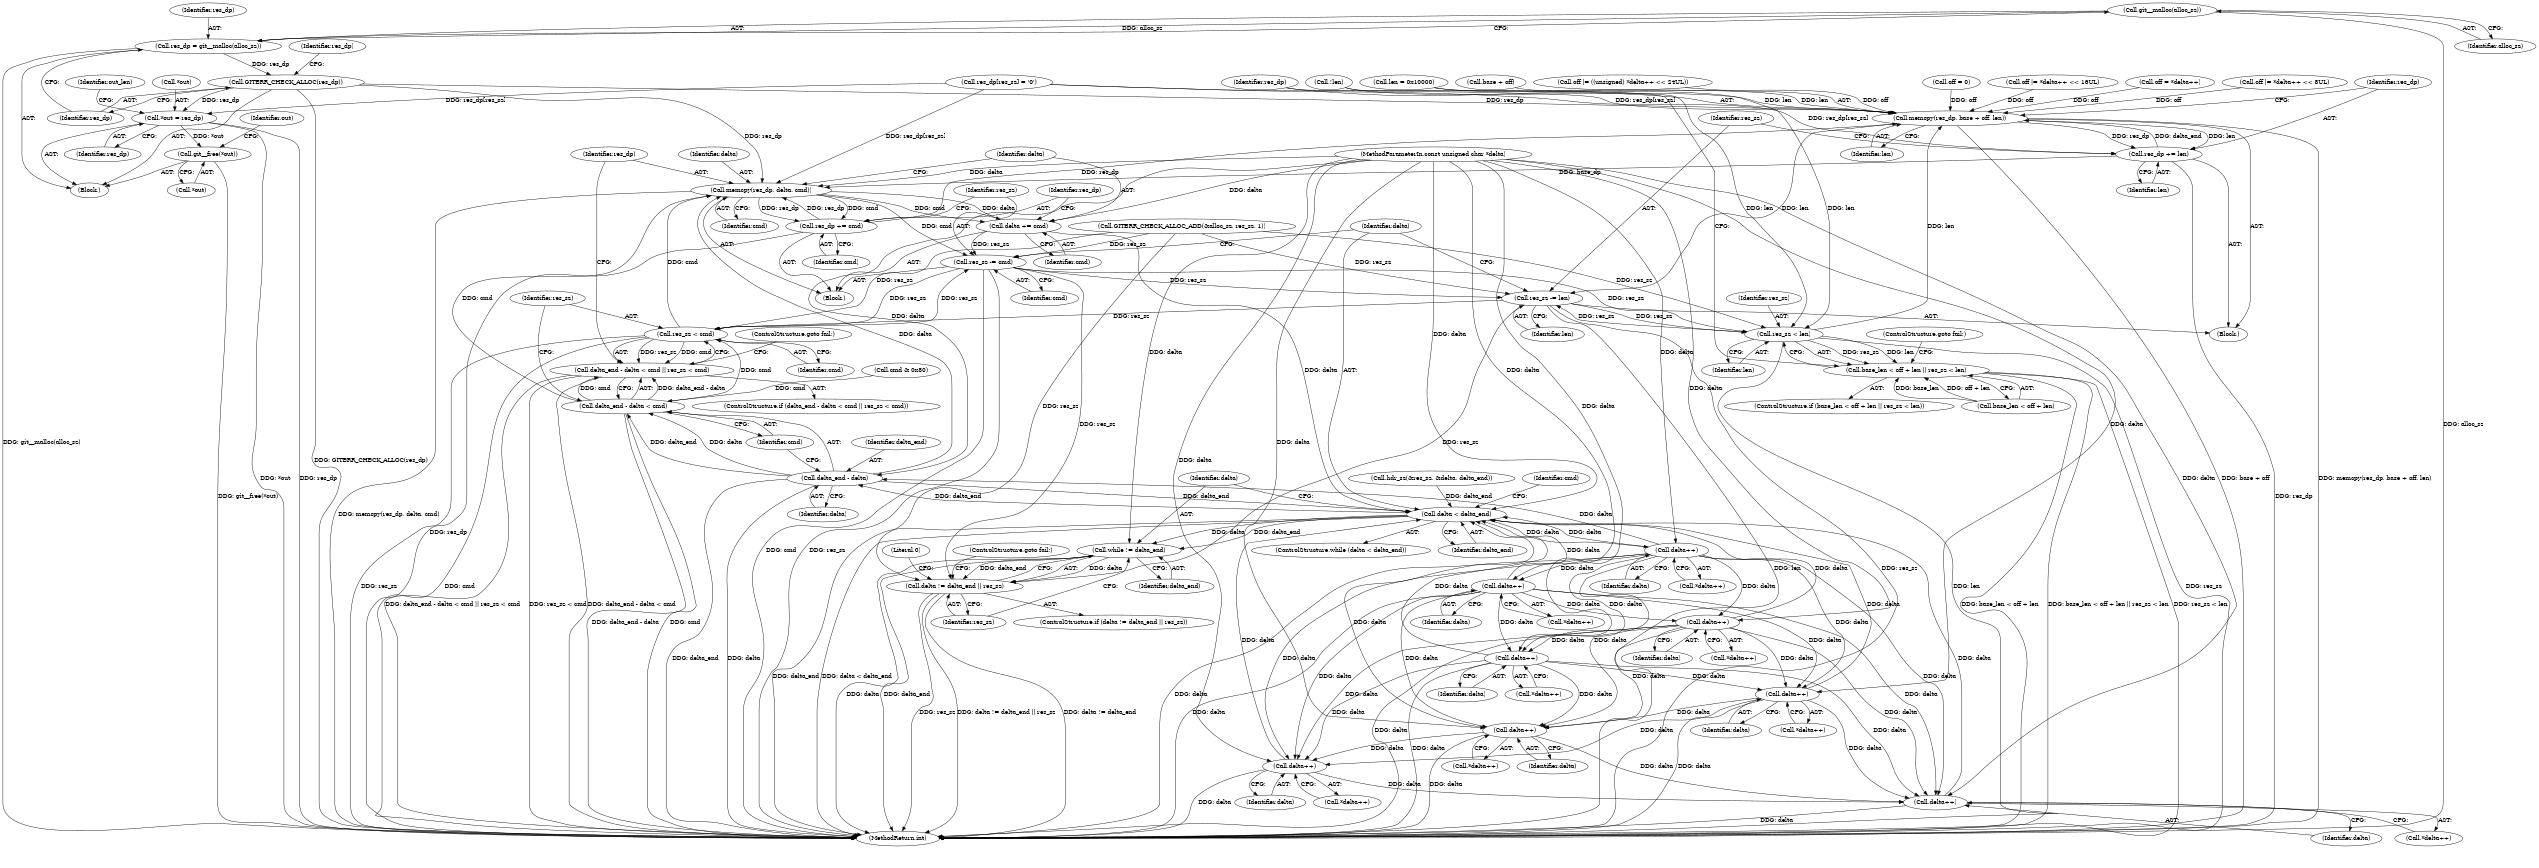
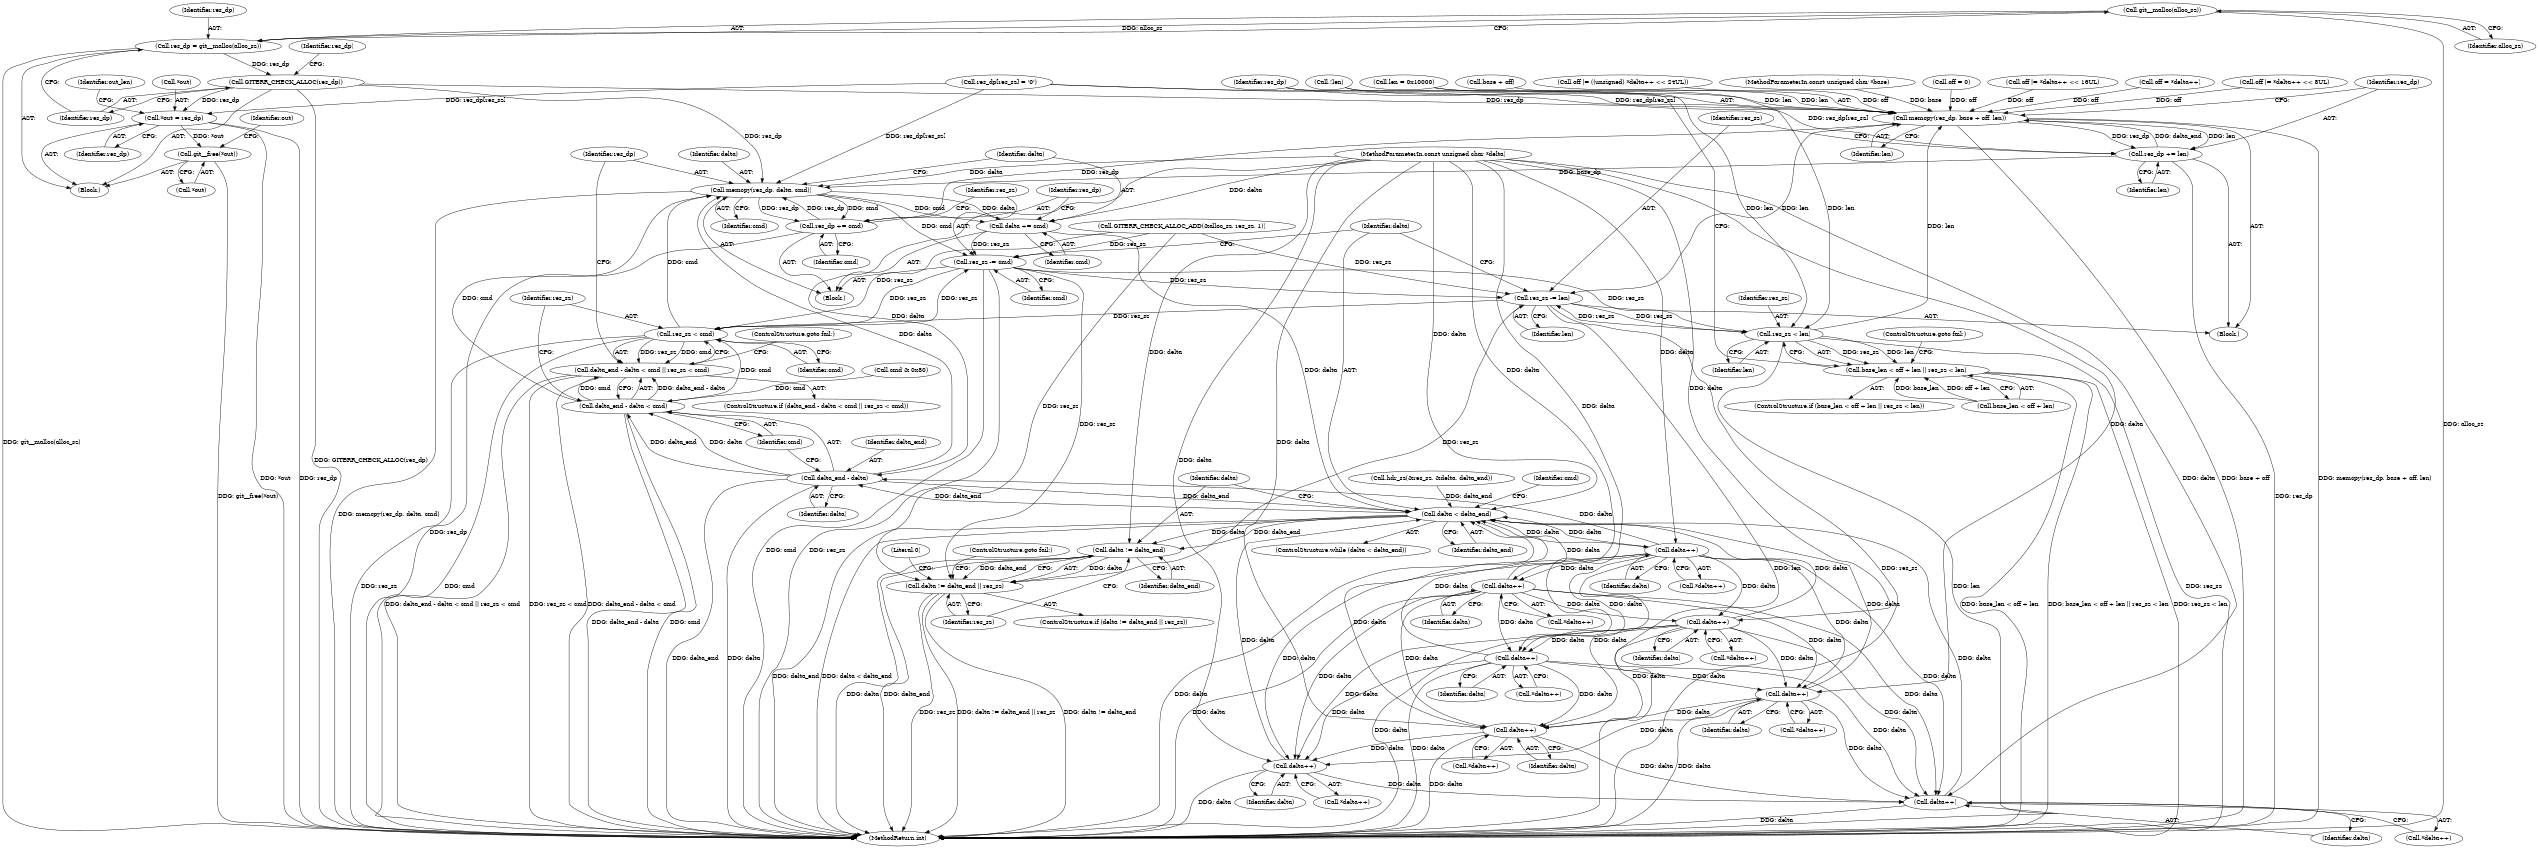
node "(MethodParameterIn,const unsigned char *base)": added
edge "(Call,GITERR_CHECK_ALLOC_ADD(&alloc_sz, res_sz, 1))" -> "(Call,res_sz < len)": removed, label "DDG: res_sz"
node "(Call,while != delta_end)": label "(Call,while != delta_end)" -> "(Call,delta != delta_end)"
